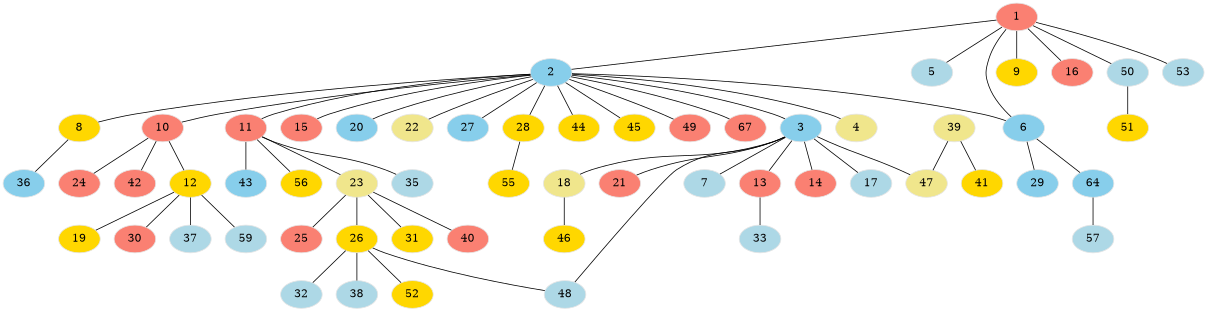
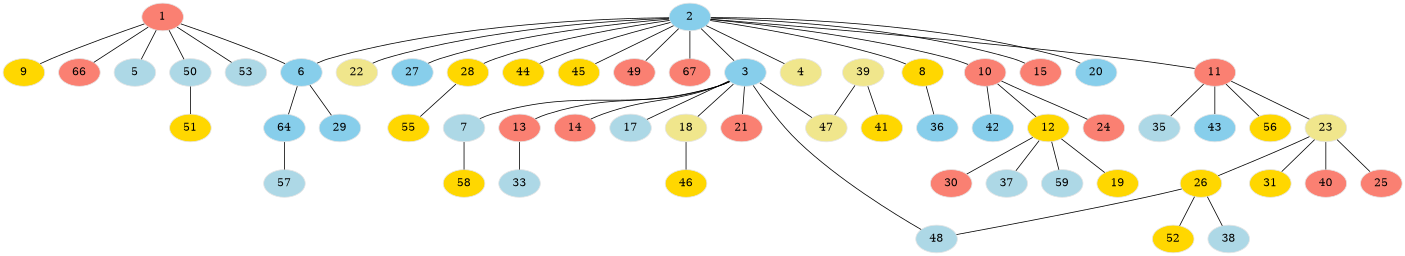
edge "1" -- "2": removed
node "16": label "16" -> "66"
node "42": fillcolor salmon -> skyblue
node "58": added
node "32": removed
